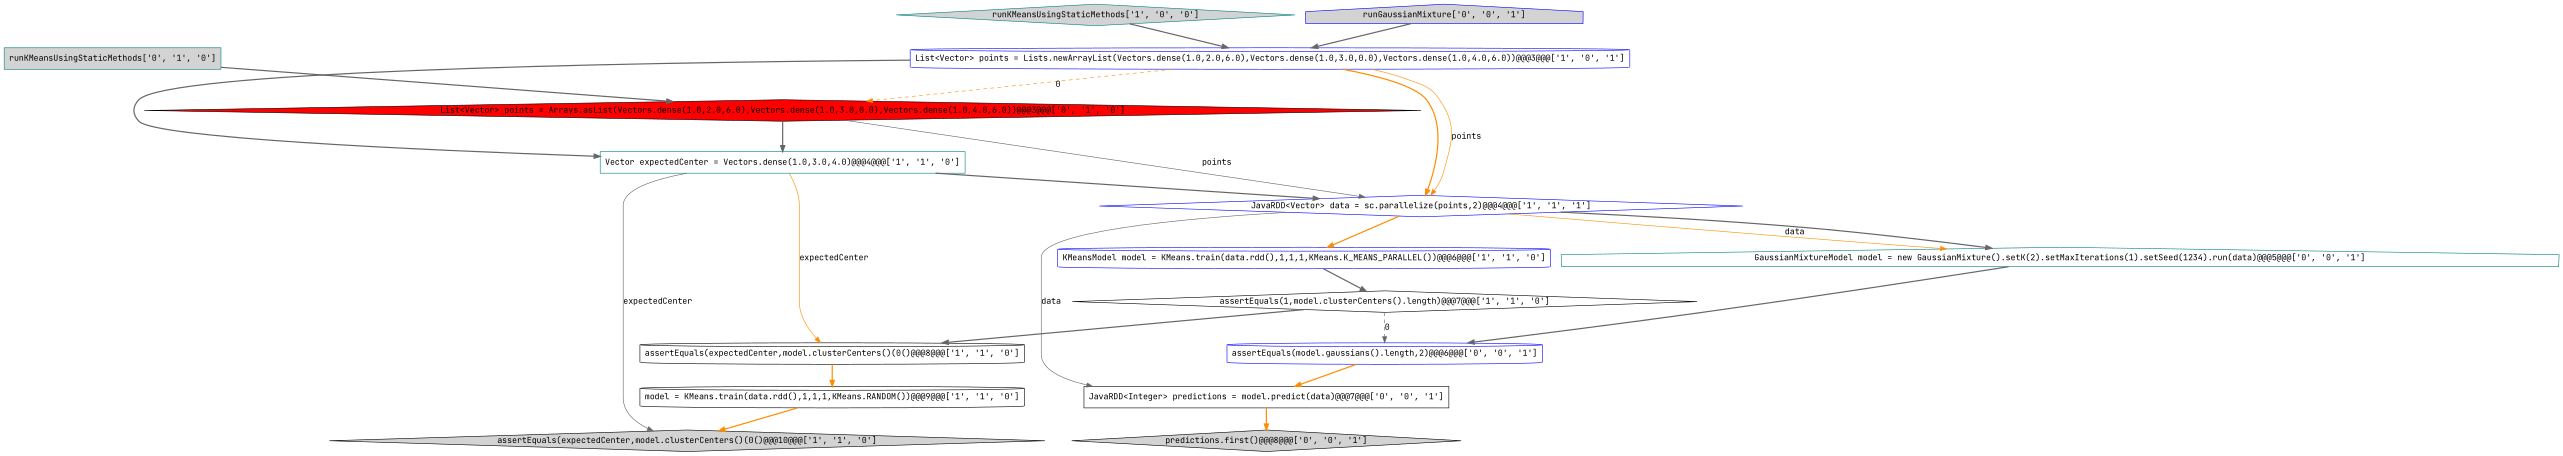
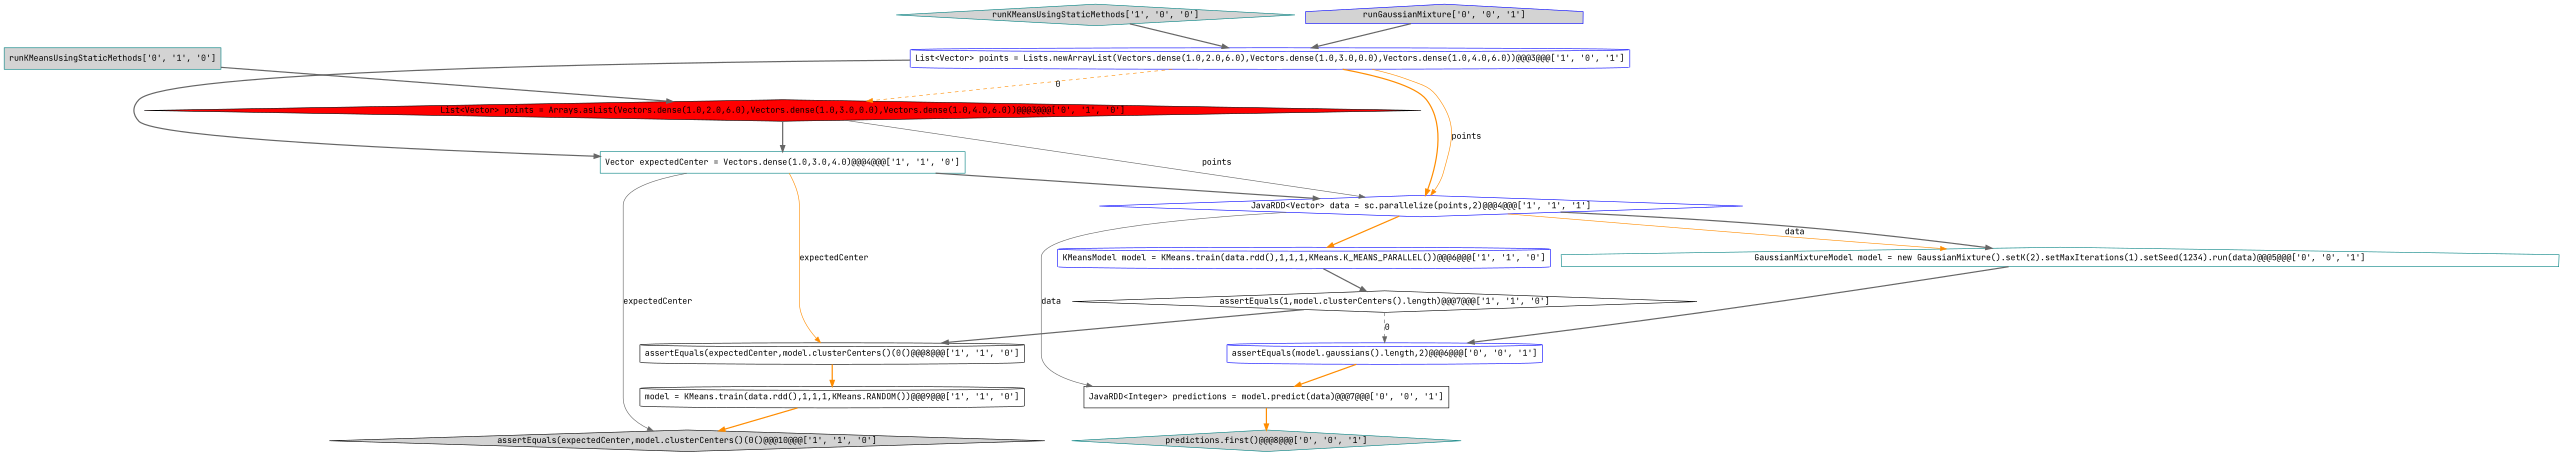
node "predictions.first()@@@8@@@['0', '0', '1']": color black -> teal
